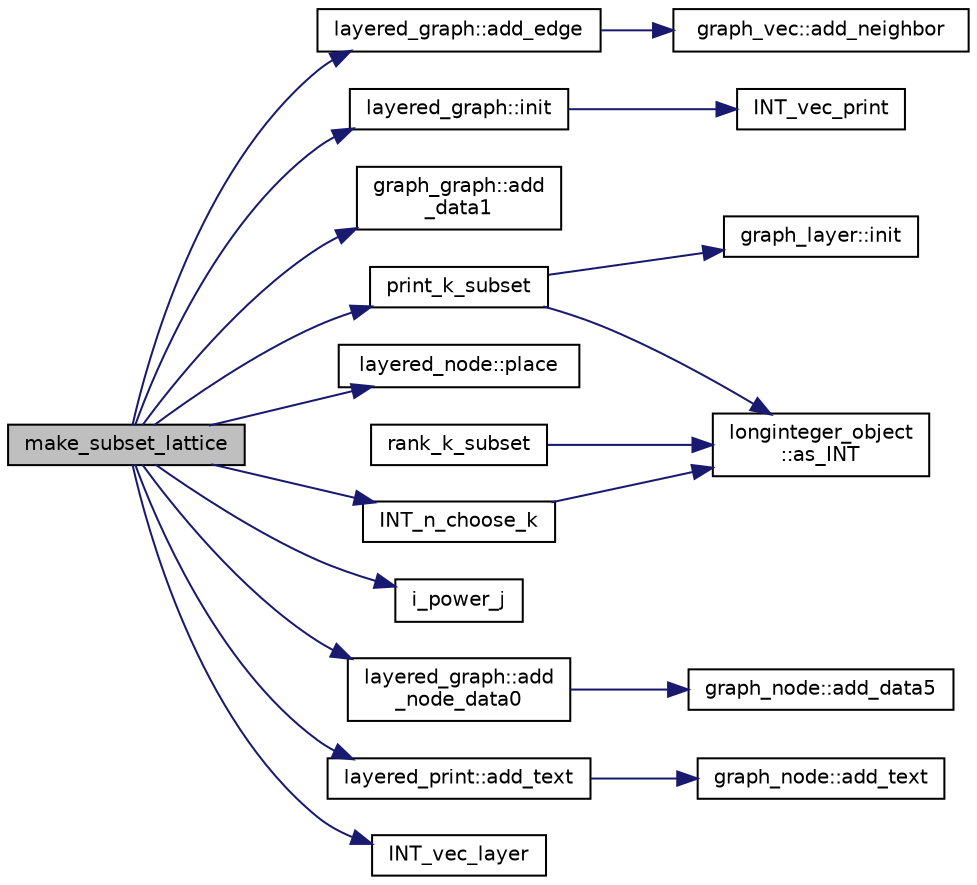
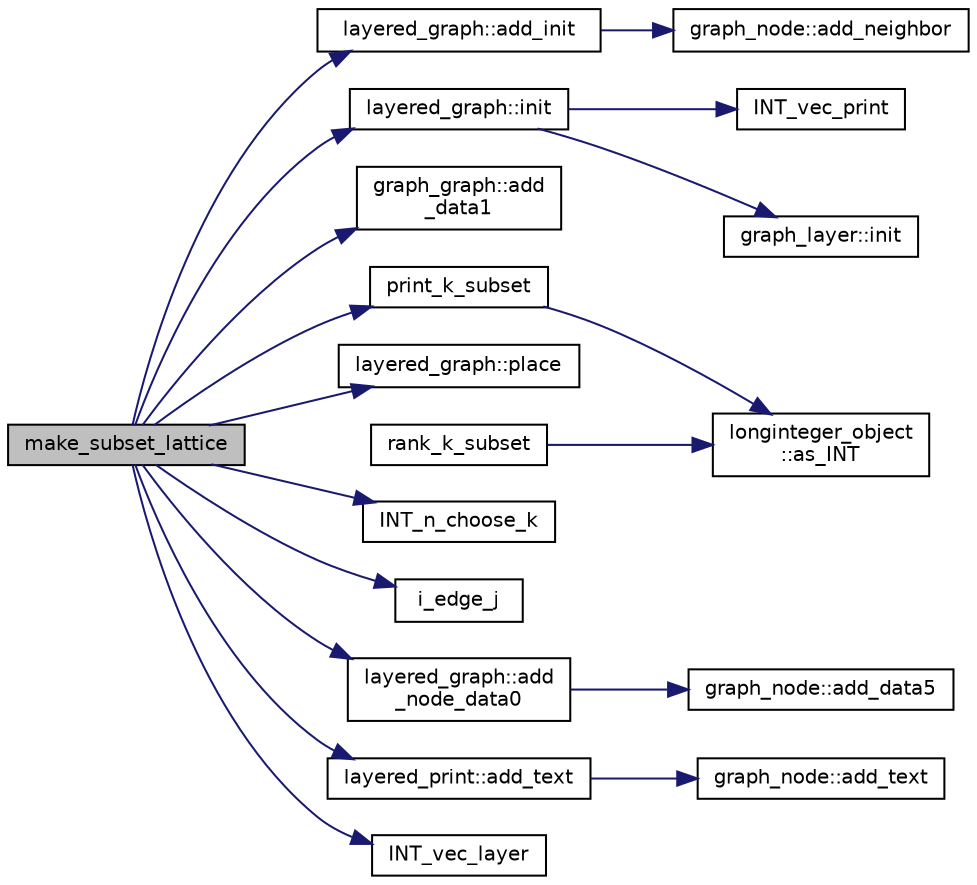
node "layered_graph::add_edge": label "layered_graph::add_edge" -> "layered_graph::add_init"
node "graph_vec::add_neighbor": label "graph_vec::add_neighbor" -> "graph_node::add_neighbor"
edge "print_k_subset" -> "graph_layer::init": now "layered_graph::init" -> "graph_layer::init"
node "layered_node::place": label "layered_node::place" -> "layered_graph::place"
edge "INT_n_choose_k" -> "longinteger_object ::as_INT": removed
node "i_power_j": label "i_power_j" -> "i_edge_j"
